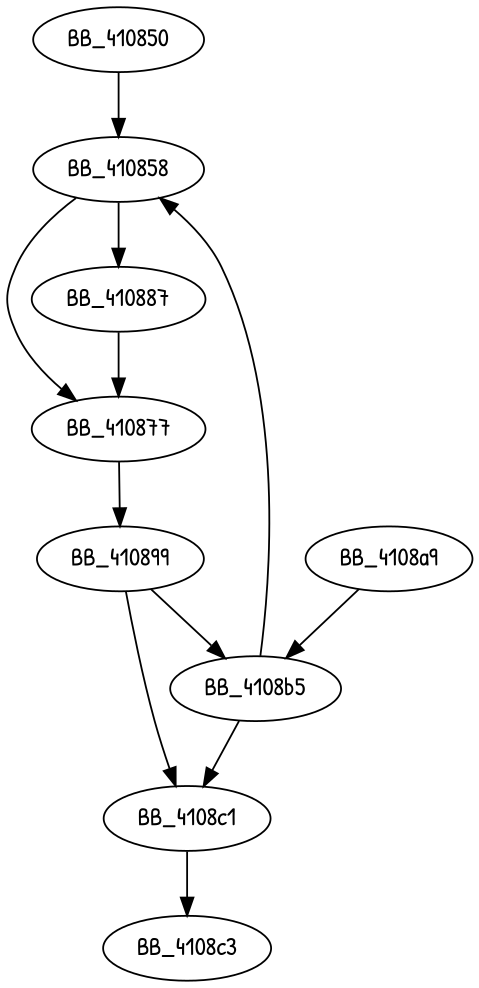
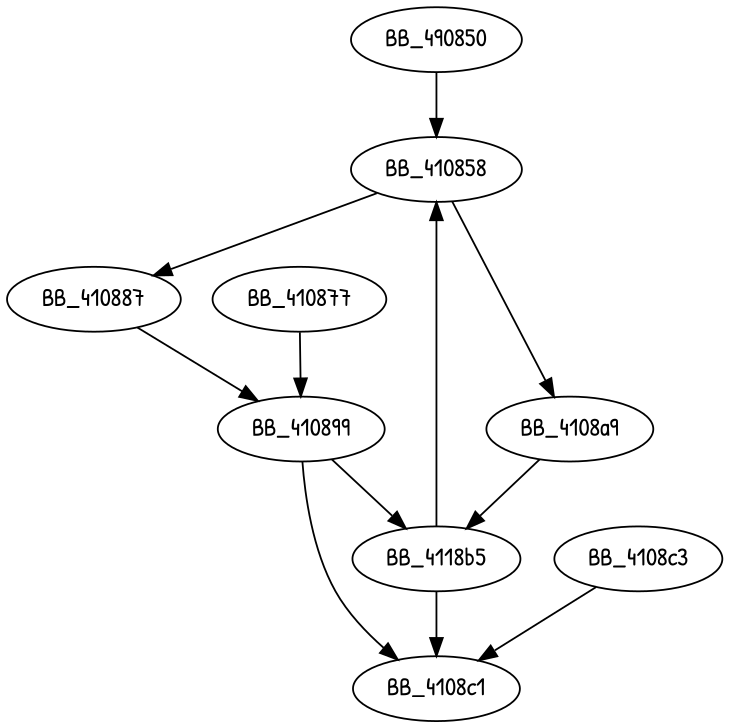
node "BB_410850": label "BB_410850" -> "BB_490850"
edge "BB_410858" -> "BB_410877": now "BB_410858" -> "BB_4108a9"
edge "BB_410887" -> "BB_410877": now "BB_410887" -> "BB_410899"
node "BB_4108b5": label "BB_4108b5" -> "BB_4118b5"
edge "BB_4108c1" -> "BB_4108c3": reversed
